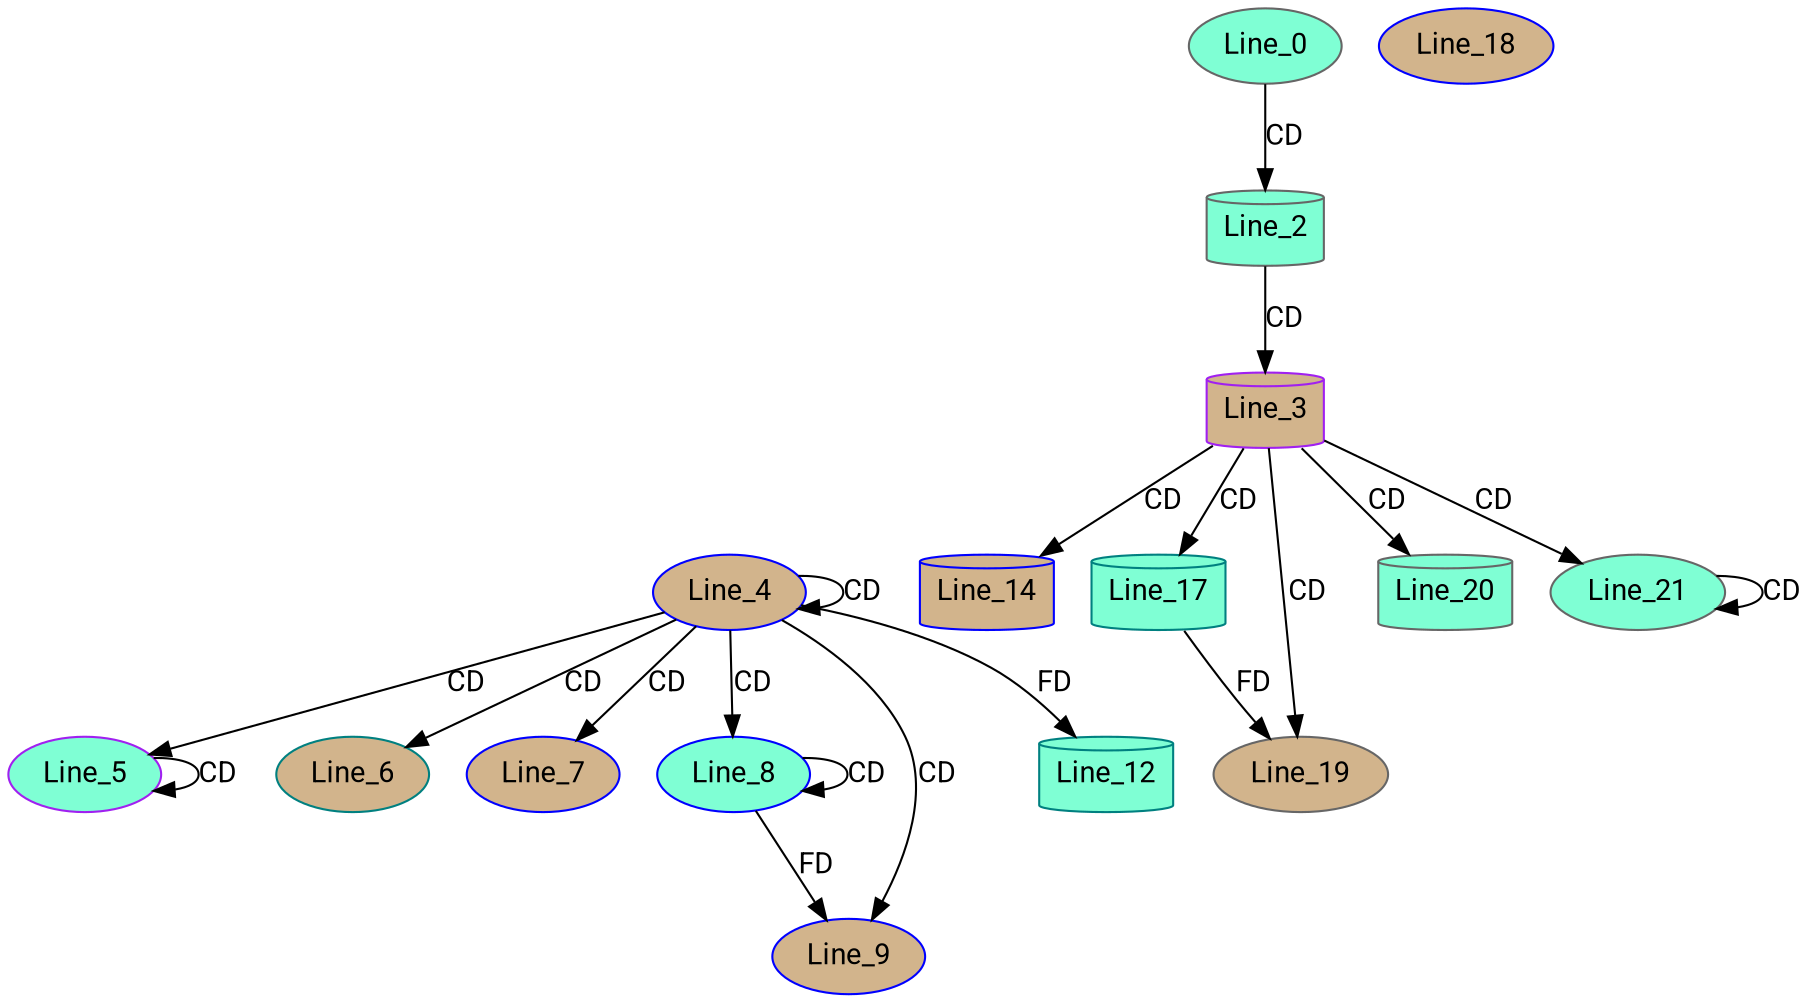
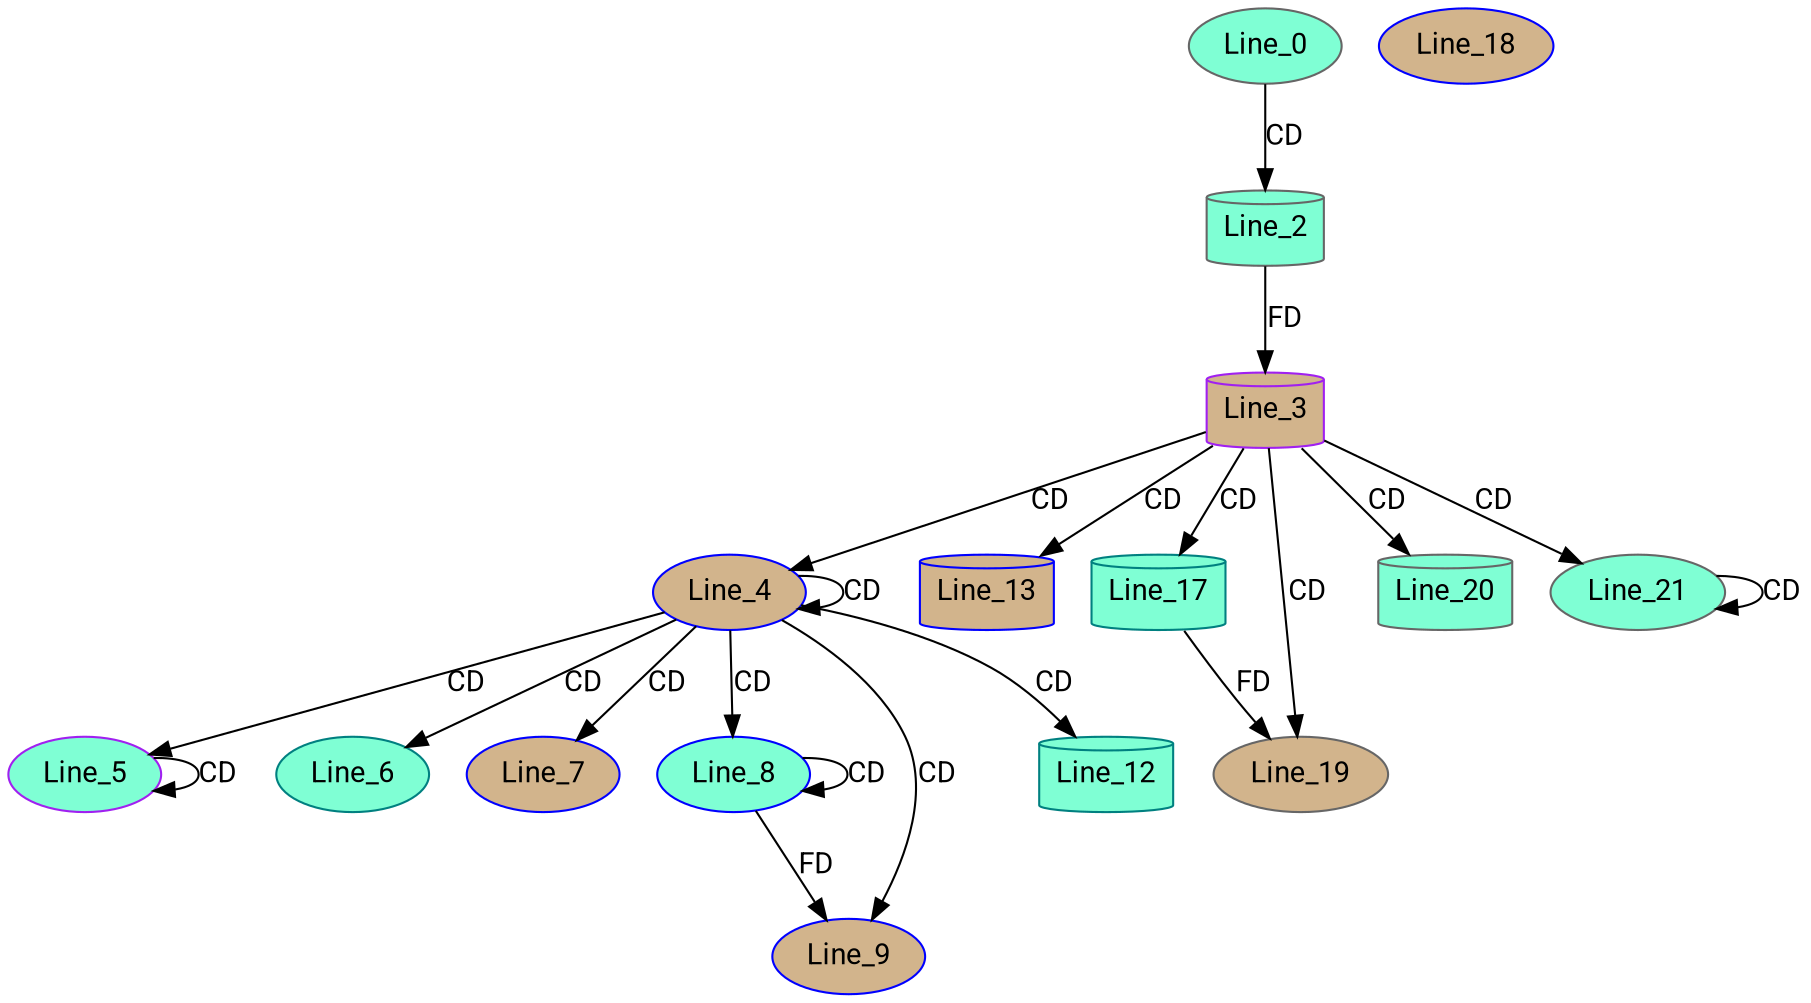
edge "Line_2" -> "Line_3": label "CD" -> "FD"
edge "Line_3" -> "Line_4": added, label "CD"
node "Line_14": label "Line_14" -> "Line_13"
edge "Line_4" -> "Line_12": label "FD" -> "CD"
node "Line_6": fillcolor tan -> aquamarine
